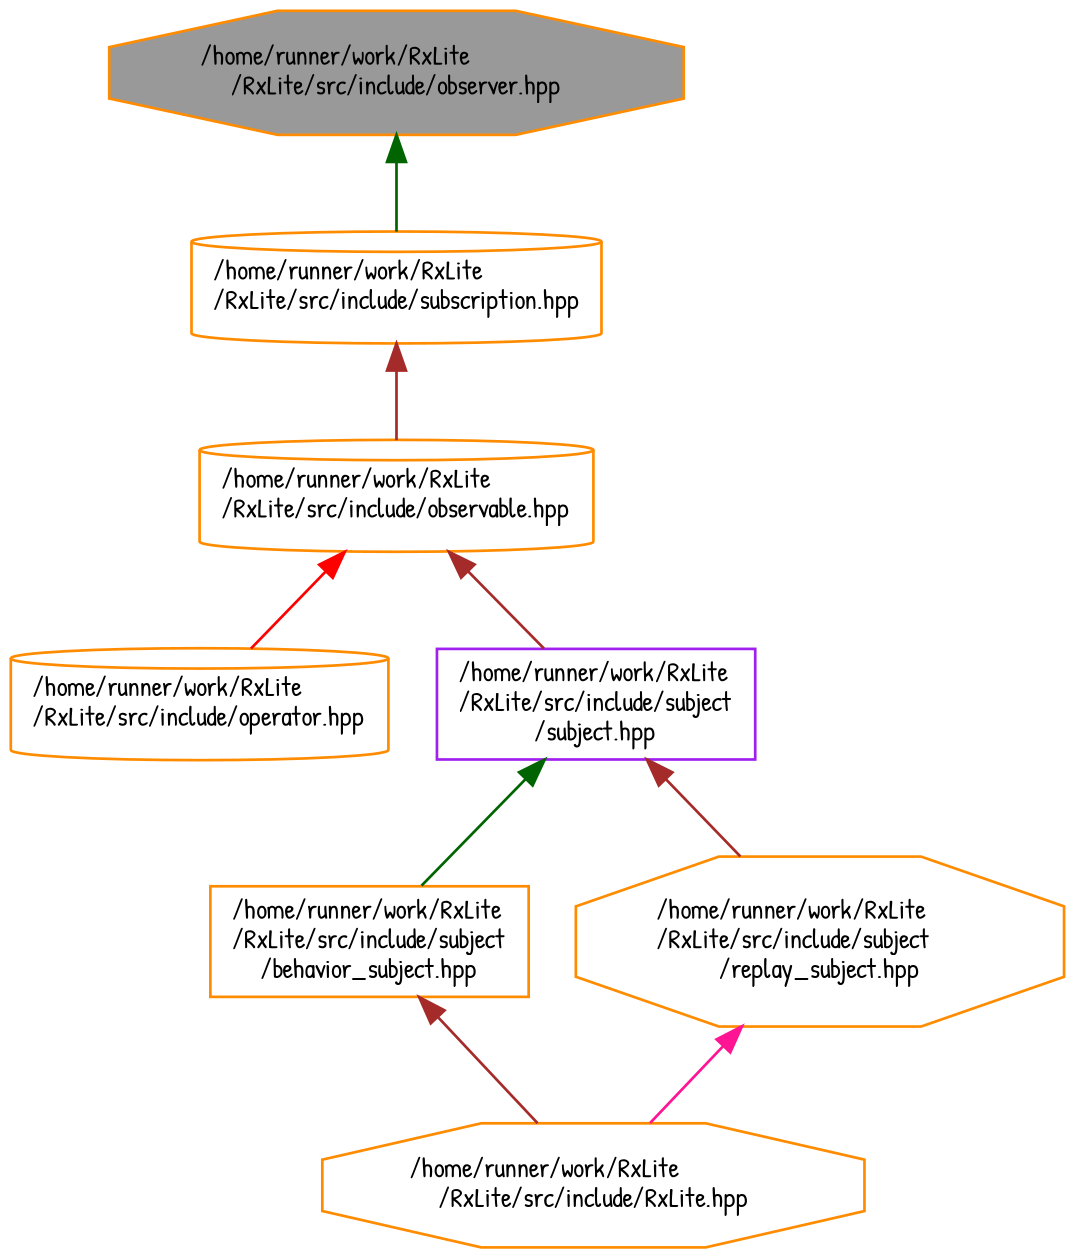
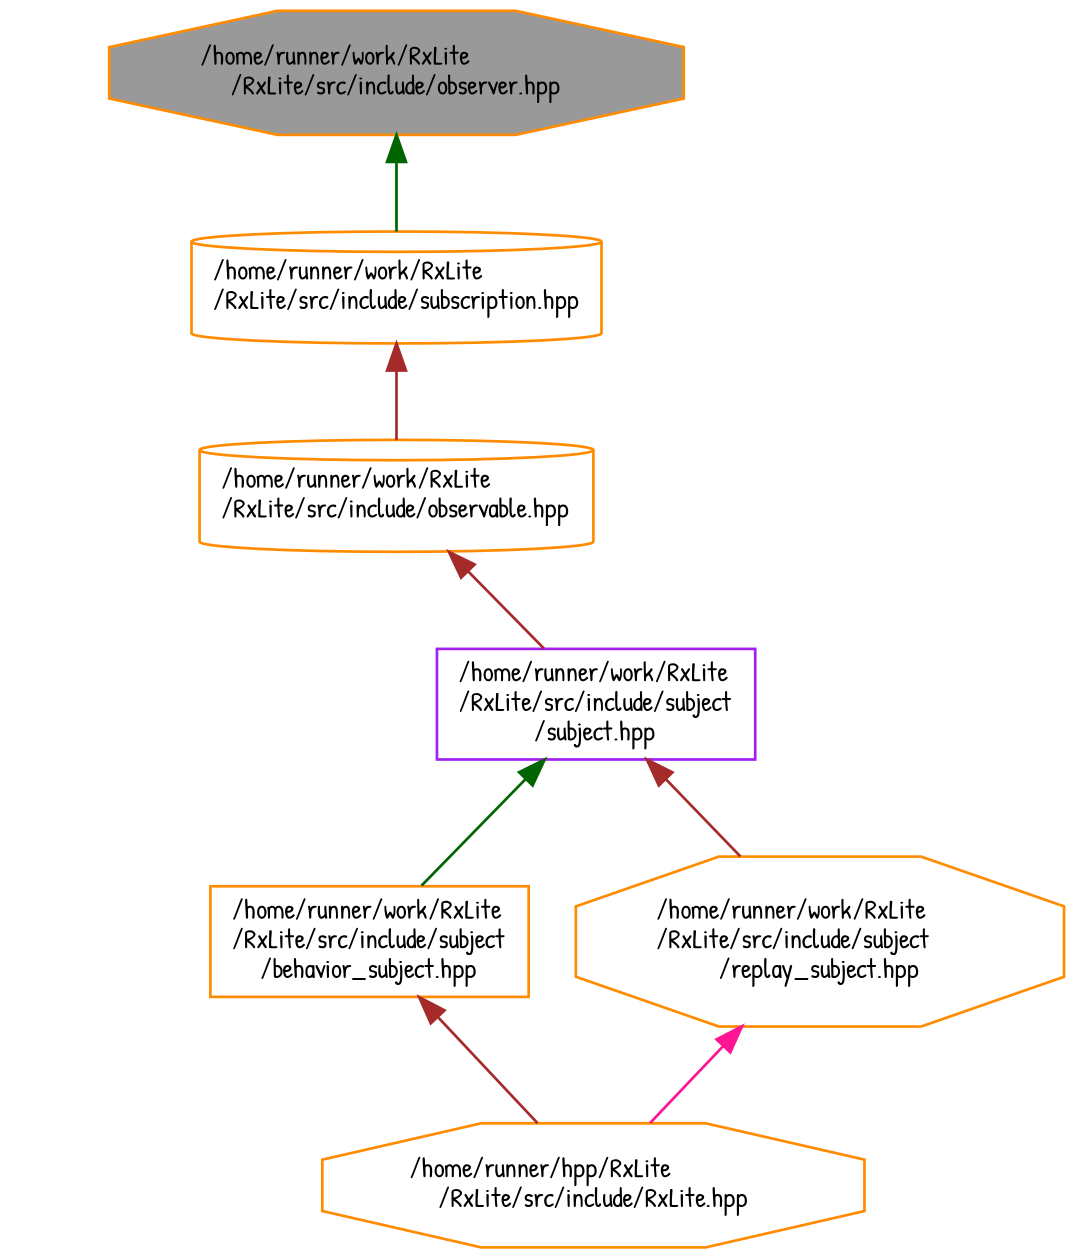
node "/home/runner/work/RxLite /RxLite/src/include/operator.hpp": removed
node "/home/runner/work/RxLite /RxLite/src/include/RxLite.hpp": label "/home/runner/work/RxLite /RxLite/src/include/RxLite.hpp" -> "/home/runner/hpp/RxLite /RxLite/src/include/RxLite.hpp"
